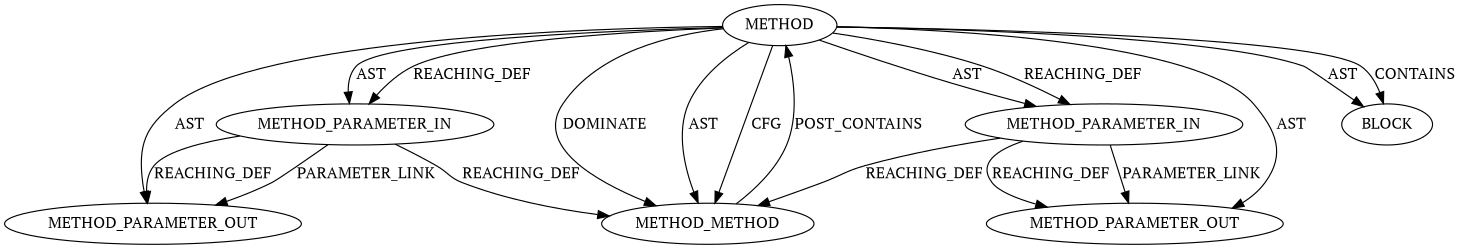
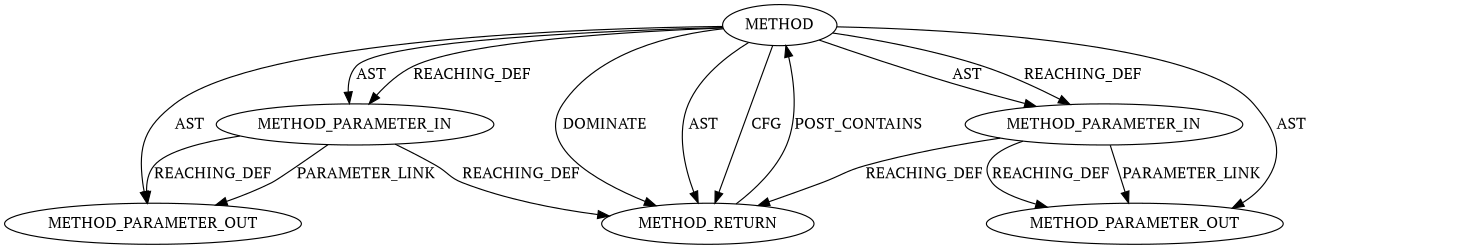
node "BLOCK": removed
node "METHOD_METHOD": label "METHOD_METHOD" -> "METHOD_RETURN"
